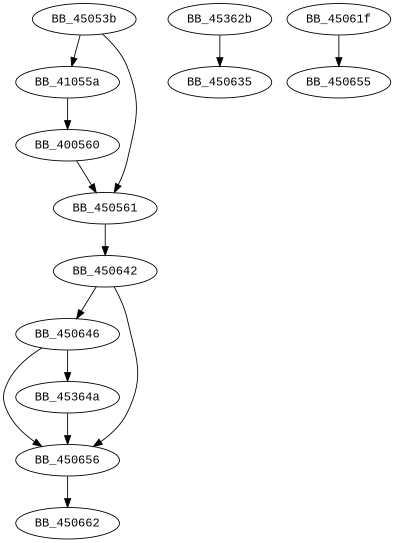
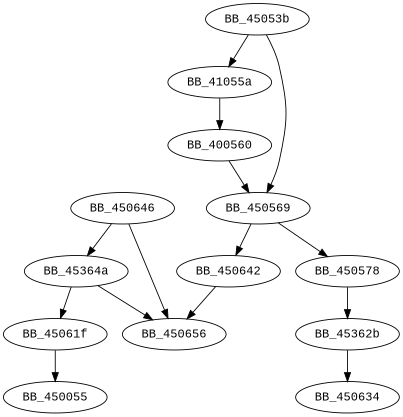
node "BB_450635": label "BB_450635" -> "BB_450634"
node "BB_450655": label "BB_450655" -> "BB_450055"
node "BB_450561": label "BB_450561" -> "BB_450569"
node "BB_450578": added
edge "BB_45364a" -> "BB_45061f": added
edge "BB_450642" -> "BB_450646": removed
node "BB_450662": removed
